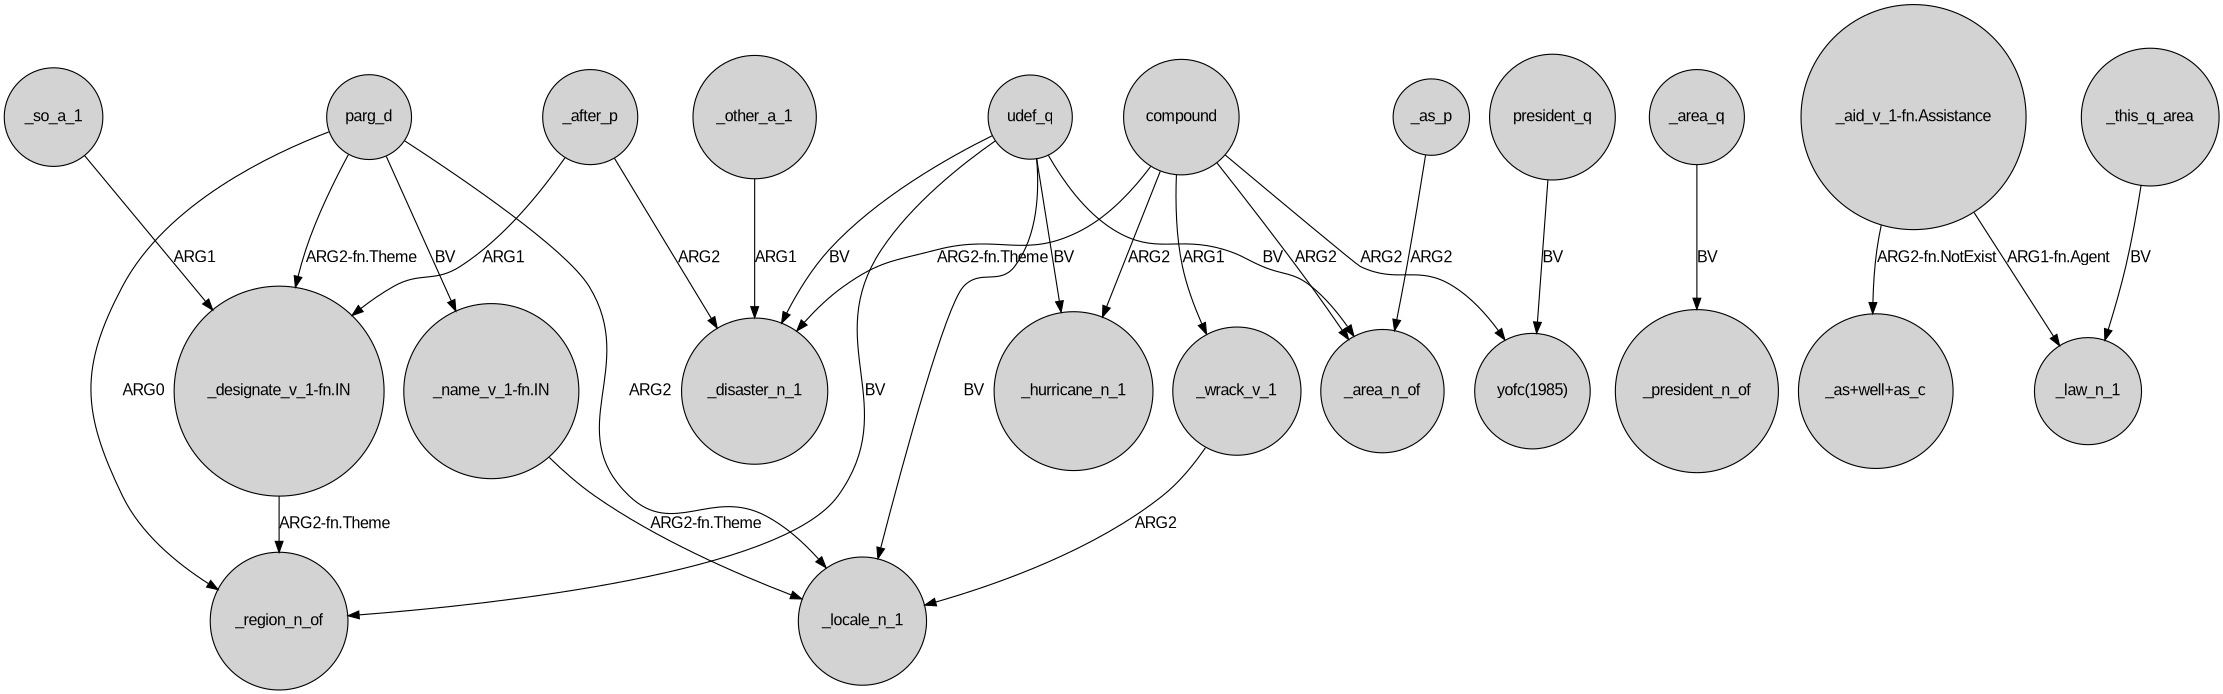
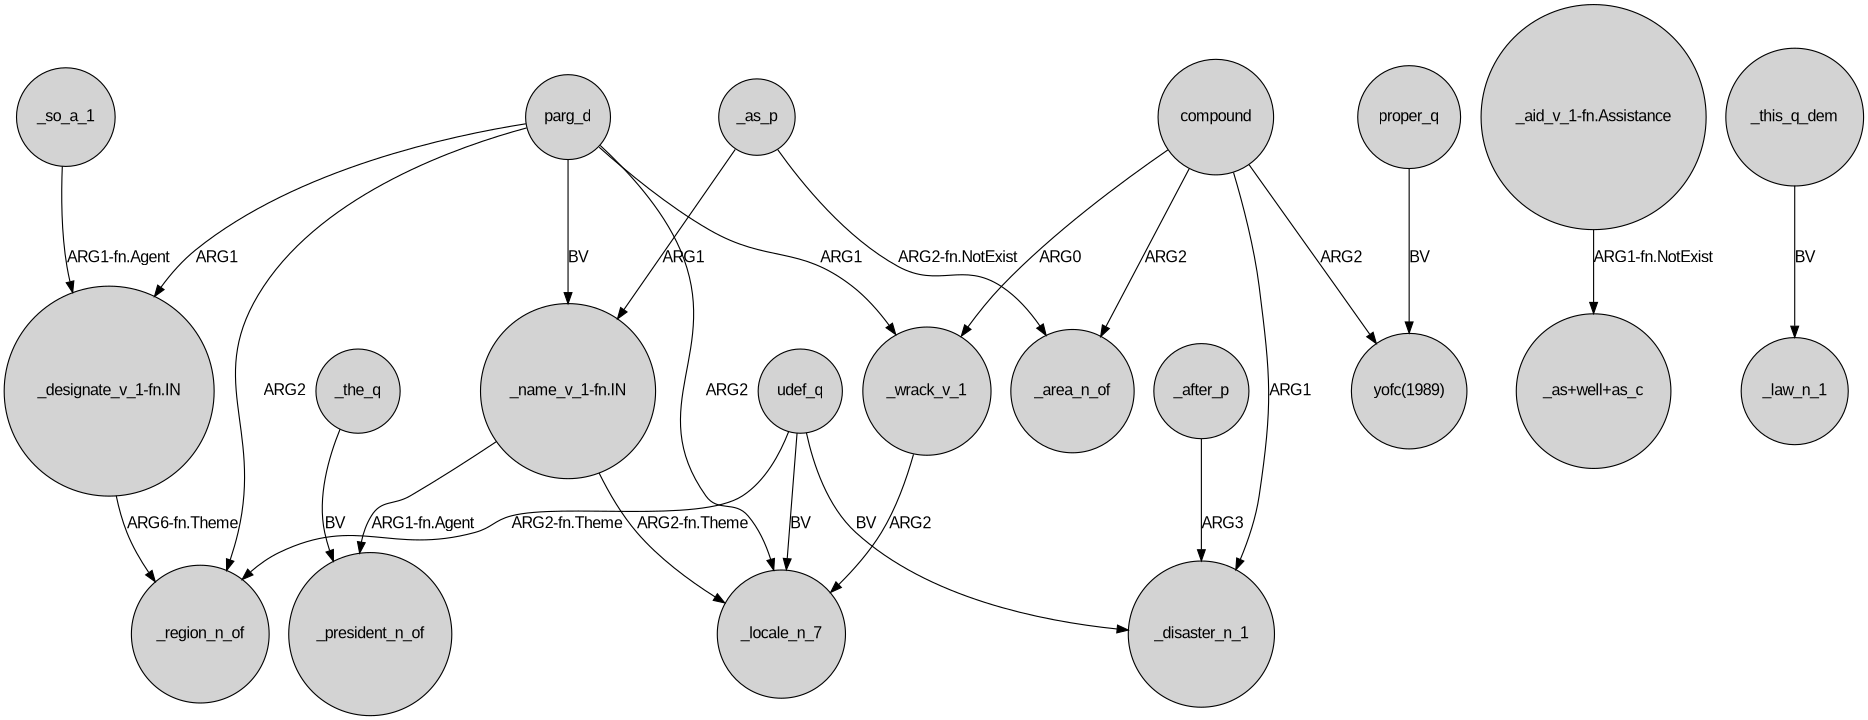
node "_other_a_1": removed
node "president_q": label "president_q" -> "proper_q"
node "_area_q": label "_area_q" -> "_the_q"
node "_this_q_area": label "_this_q_area" -> "_this_q_dem"
edge "_as_p" -> "_name_v_1-fn.IN": added, label "ARG1"
edge "parg_d" -> "_wrack_v_1": added, label "ARG1"
edge "udef_q" -> "_area_n_of": removed, label "BV"
edge "_after_p" -> "_designate_v_1-fn.IN": removed, label "ARG1"
edge "_so_a_1" -> "_designate_v_1-fn.IN": label "ARG1" -> "ARG1-fn.Agent"
edge "parg_d" -> "_designate_v_1-fn.IN": label "ARG2-fn.Theme" -> "ARG1"
edge "_after_p" -> "_disaster_n_1": label "ARG2" -> "ARG3"
edge "compound" -> "_disaster_n_1": label "ARG2-fn.Theme" -> "ARG1"
edge "compound" -> "_wrack_v_1": label "ARG1" -> "ARG0"
edge "_as_p" -> "_area_n_of": label "ARG2" -> "ARG2-fn.NotExist"
edge "_aid_v_1-fn.Assistance" -> "_as+well+as_c": label "ARG2-fn.NotExist" -> "ARG1-fn.NotExist"
edge "_aid_v_1-fn.Assistance" -> "_law_n_1": removed, label "ARG1-fn.Agent"
edge "parg_d" -> "_region_n_of": label "ARG0" -> "ARG2"
edge "udef_q" -> "_region_n_of": label "BV" -> "ARG2-fn.Theme"
node "_hurricane_n_1": removed
node "yofc(1985)": label "yofc(1985)" -> "yofc(1989)"
edge "_name_v_1-fn.IN" -> "_president_n_of": added, label "ARG1-fn.Agent"
edge "_designate_v_1-fn.IN" -> "_region_n_of": label "ARG2-fn.Theme" -> "ARG6-fn.Theme"
node "_locale_n_1": label "_locale_n_1" -> "_locale_n_7"
